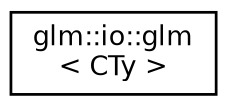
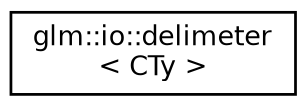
node "glm::io::glm < CTy >": label "glm::io::glm < CTy >" -> "glm::io::delimeter < CTy >"
